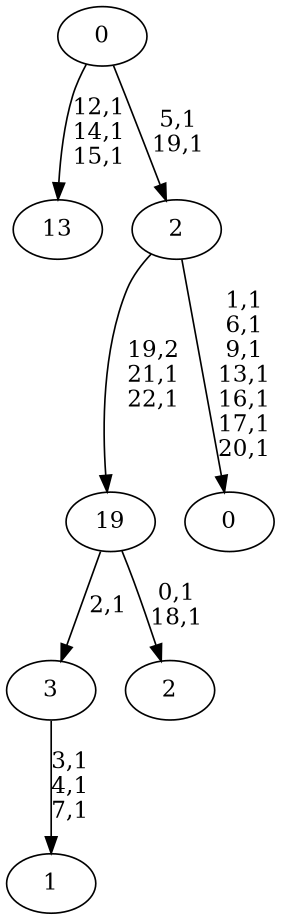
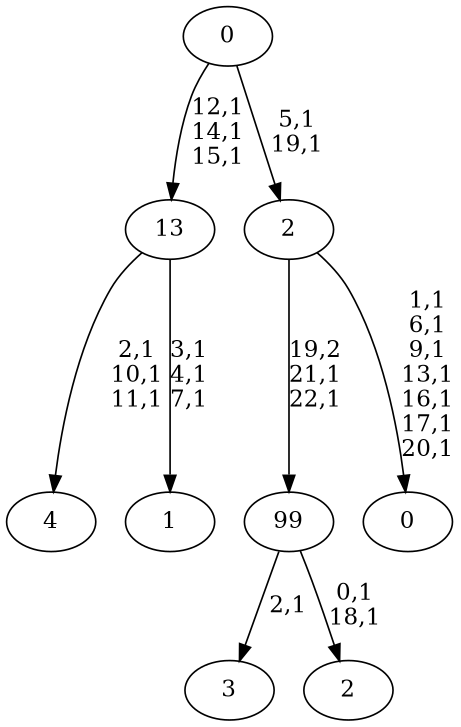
node "4": added
node "19": label "19" -> "99"
edge "3" -> "1": now "13" -> "1"
